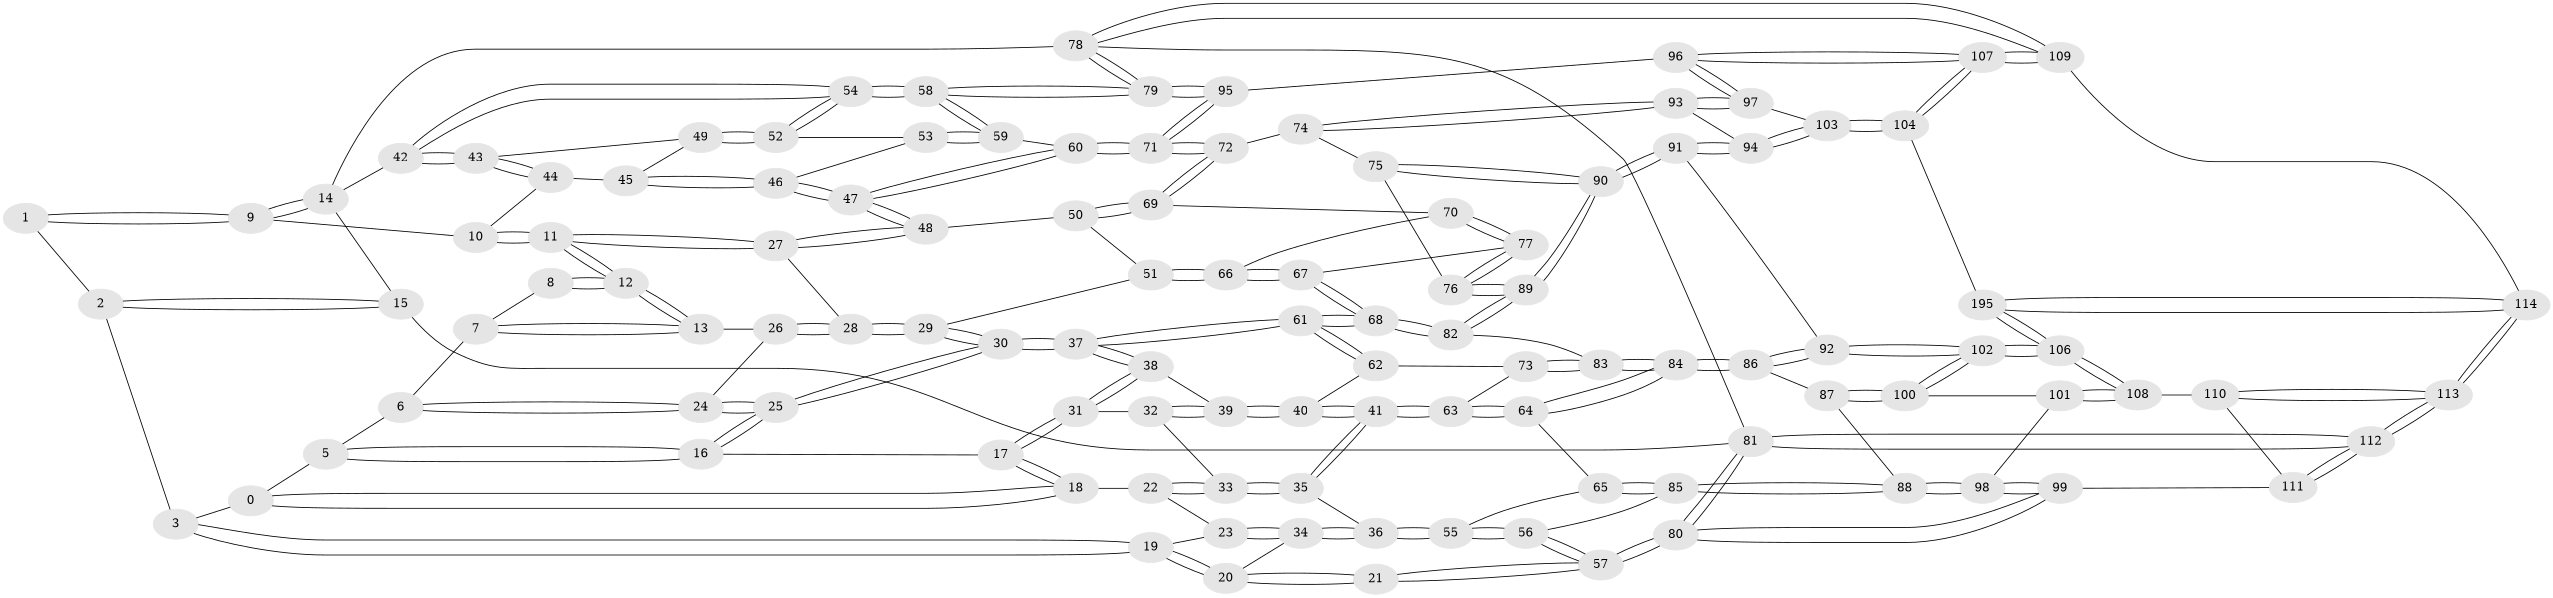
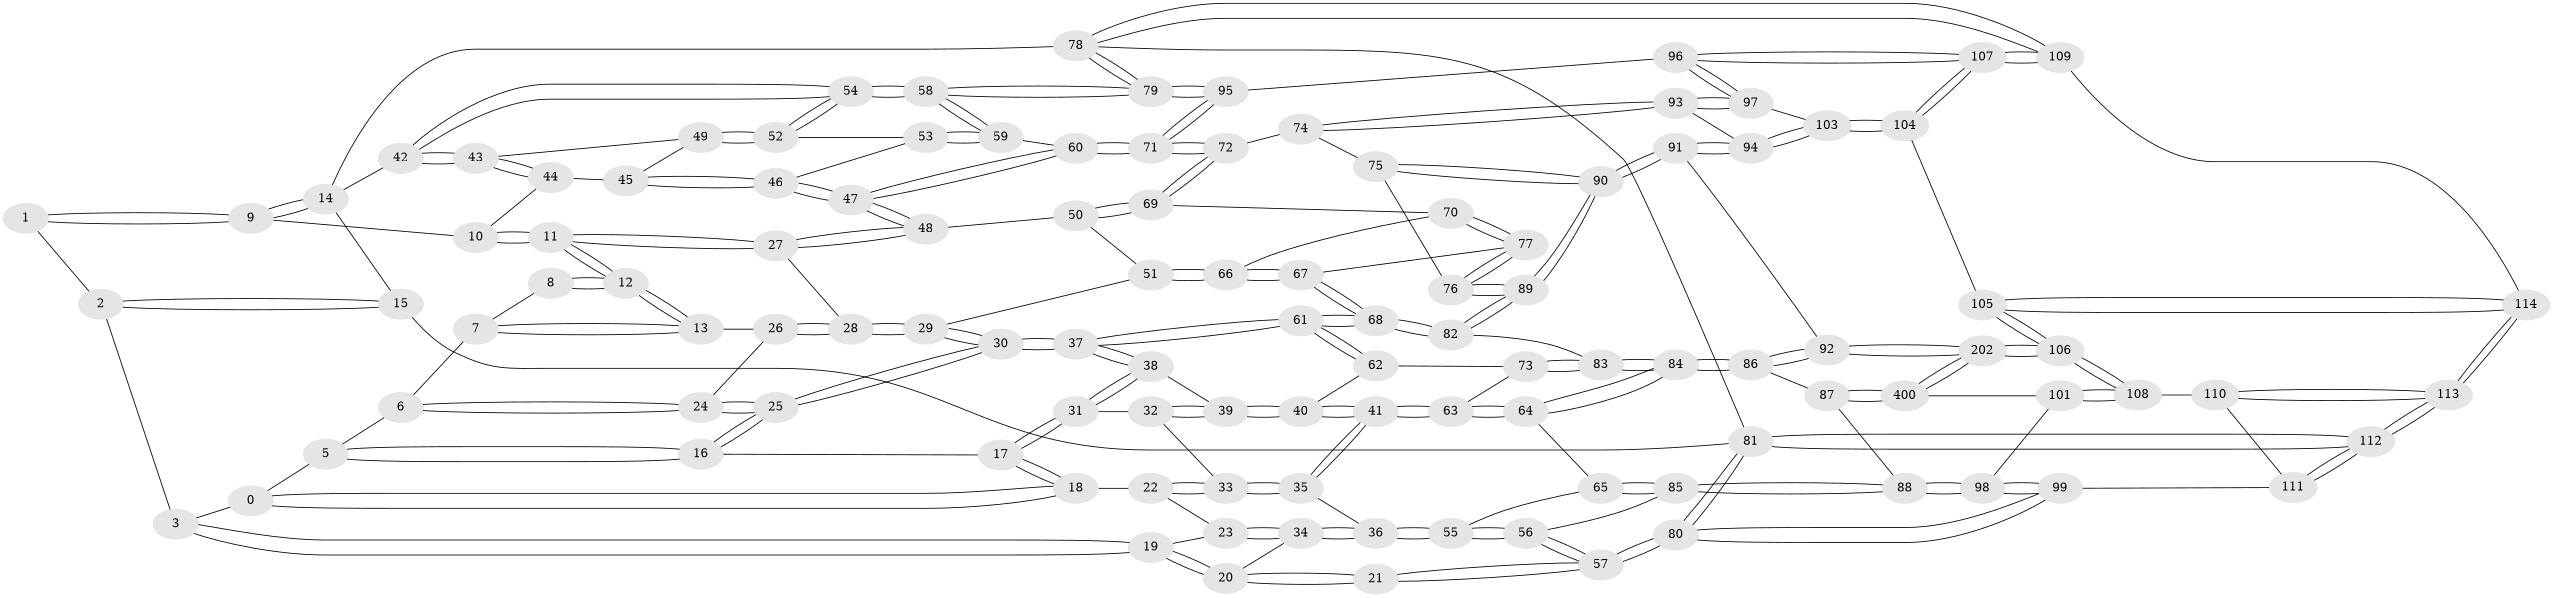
node "195": label "195" -> "105"
node "102": label "102" -> "202"
node "100": label "100" -> "400"
